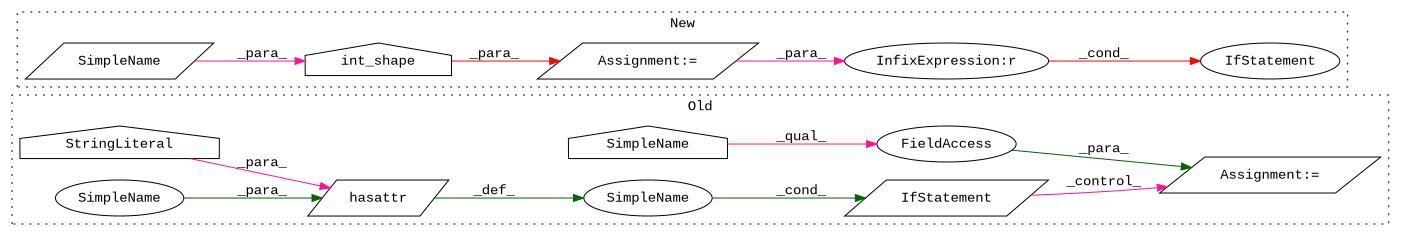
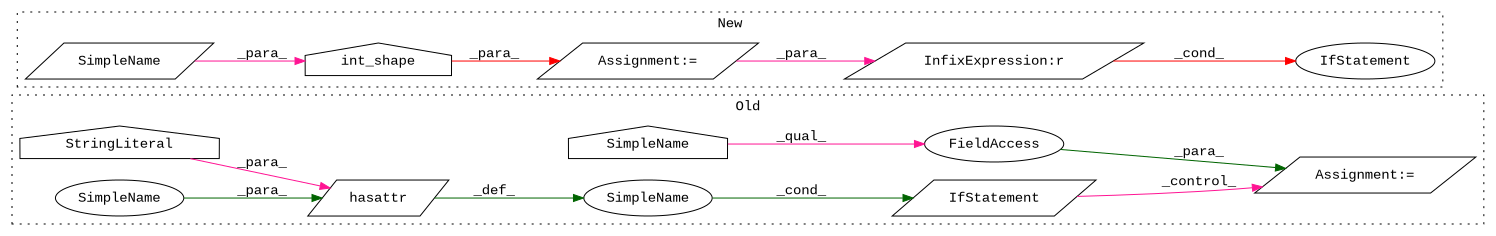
node "InfixExpression:r": shape ellipse -> parallelogram
